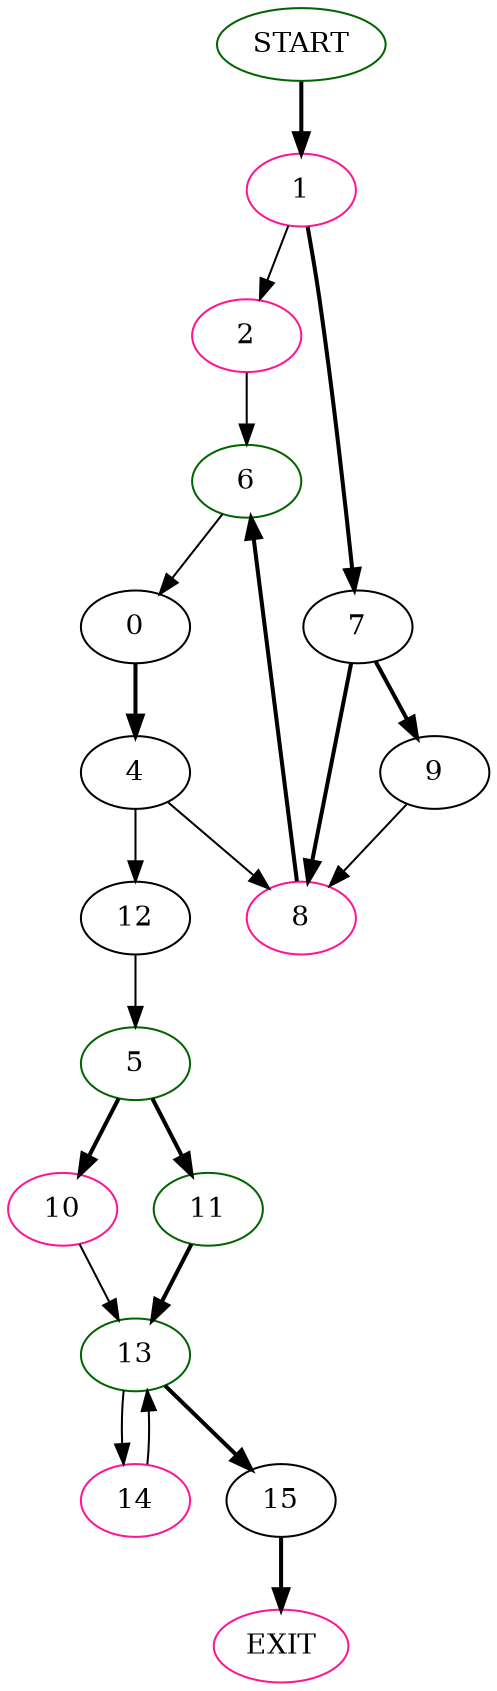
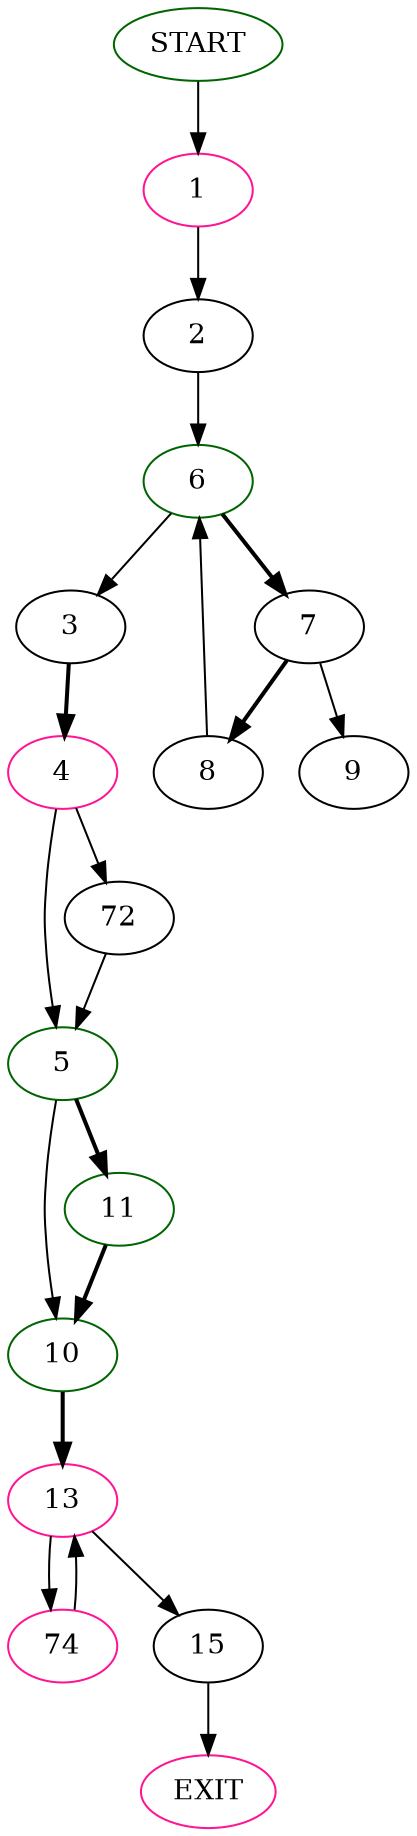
edge "START" -> "1": style bold -> solid
node "2": color deeppink -> black
edge "1" -> "7": now "6" -> "7"
node "0": label "0" -> "3"
edge "7" -> "9": style bold -> solid
edge "8" -> "6": style bold -> solid
node "4": color black -> deeppink
edge "9" -> "8": removed
edge "4" -> "8": now "4" -> "5"
node "12": label "12" -> "72"
node "8": color deeppink -> black
edge "5" -> "10": style bold -> solid
node "10": color deeppink -> darkgreen
edge "10" -> "13": style solid -> bold
edge "11" -> "13": now "11" -> "10"
node "13": color darkgreen -> deeppink
edge "13" -> "15": style bold -> solid
node "14": label "14" -> "74"
edge "15" -> "EXIT": style bold -> solid
